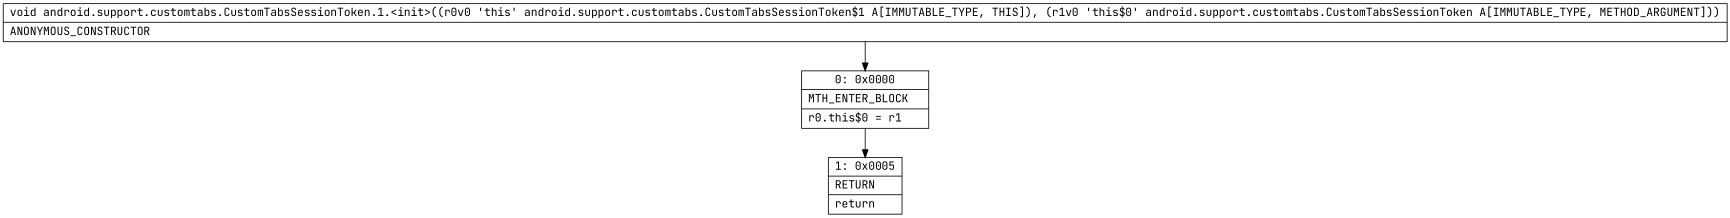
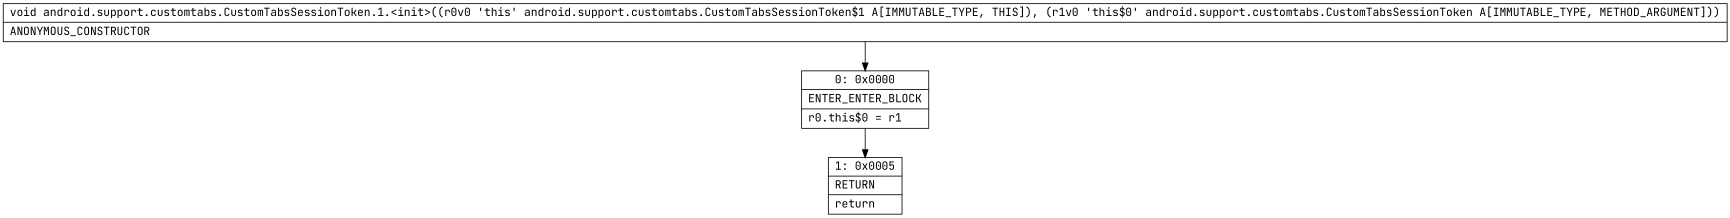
node "0: 0x0000": text "MTH_ENTER_BLOCK" -> "ENTER_ENTER_BLOCK"
